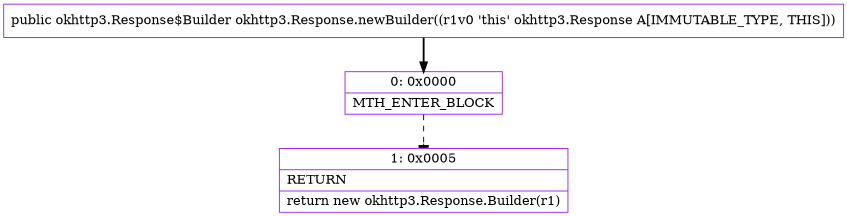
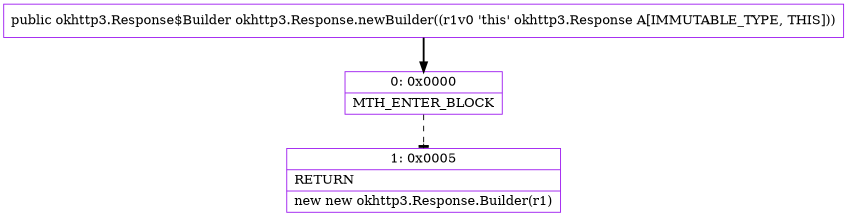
node "1: 0x0005": text "return new okhttp3.Response.Builder(r1)" -> "new new okhttp3.Response.Builder(r1)"
